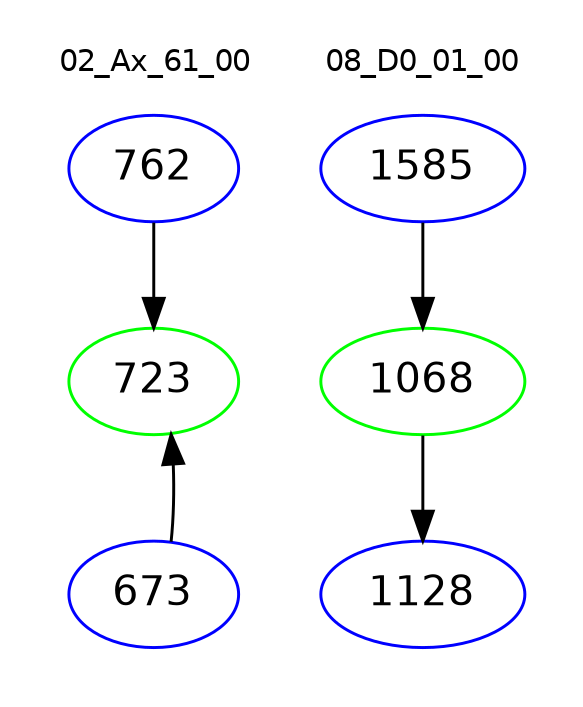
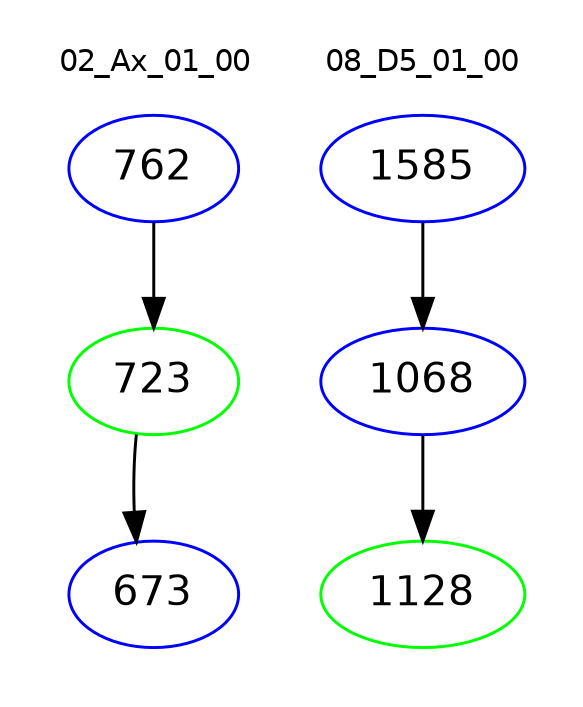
cluster "02_Ax_61_00": label "02_Ax_61_00" -> "02_Ax_01_00"
cluster "08_D0_01_00": label "08_D0_01_00" -> "08_D5_01_00"
node "1068": color green -> blue
edge "673" -> "723": reversed
node "1128": color blue -> green
